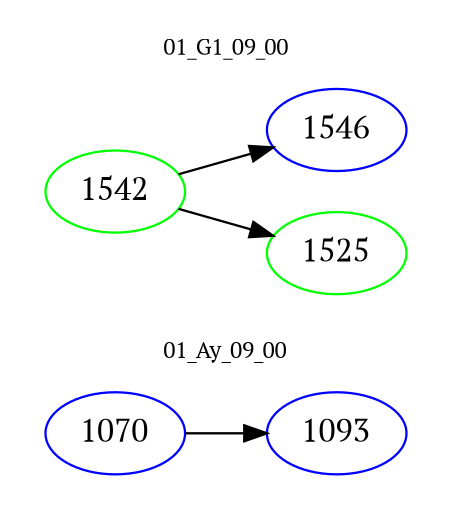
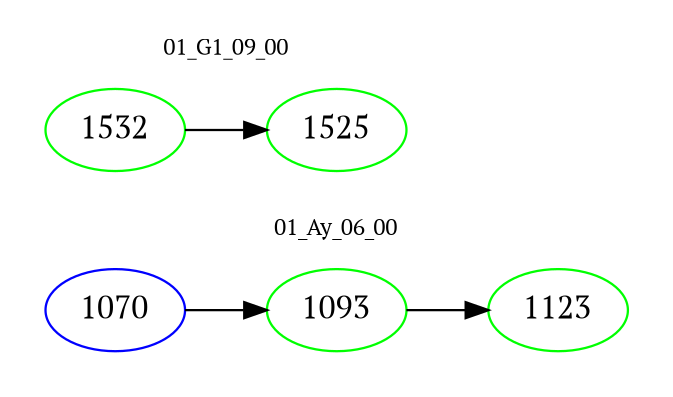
node "1546": removed
node "1542": label "1542" -> "1532"
node "1123": added
cluster "01_Ay_09_00": label "01_Ay_09_00" -> "01_Ay_06_00"
node "1093": color blue -> green
